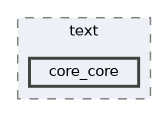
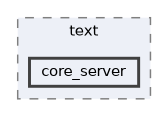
node "core_core": label "core_core" -> "core_server"
